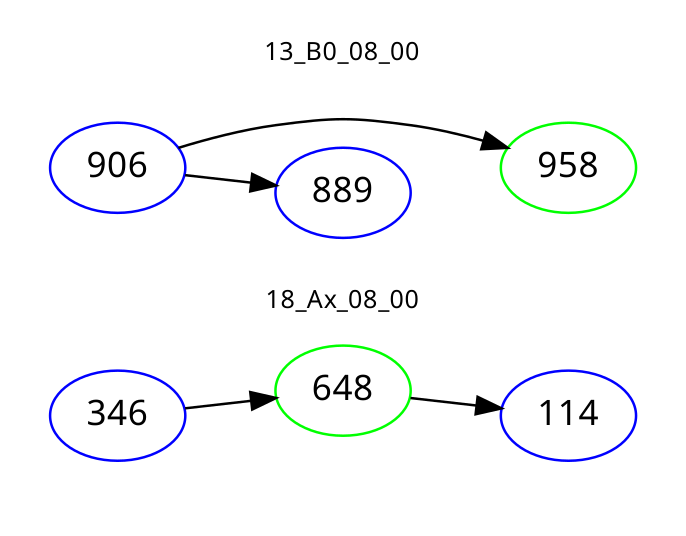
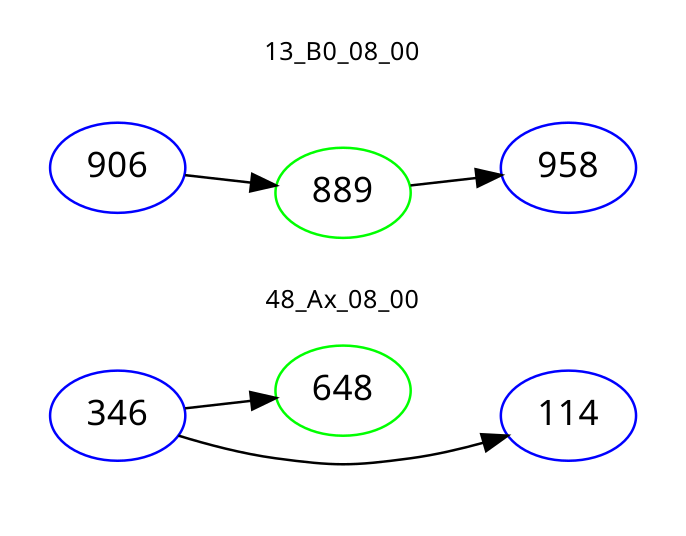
edge "906" -> "958": now "889" -> "958"
node "958": color green -> blue
node "889": color blue -> green
cluster "18_Ax_08_00": label "18_Ax_08_00" -> "48_Ax_08_00"
edge "648" -> "114": now "346" -> "114"
